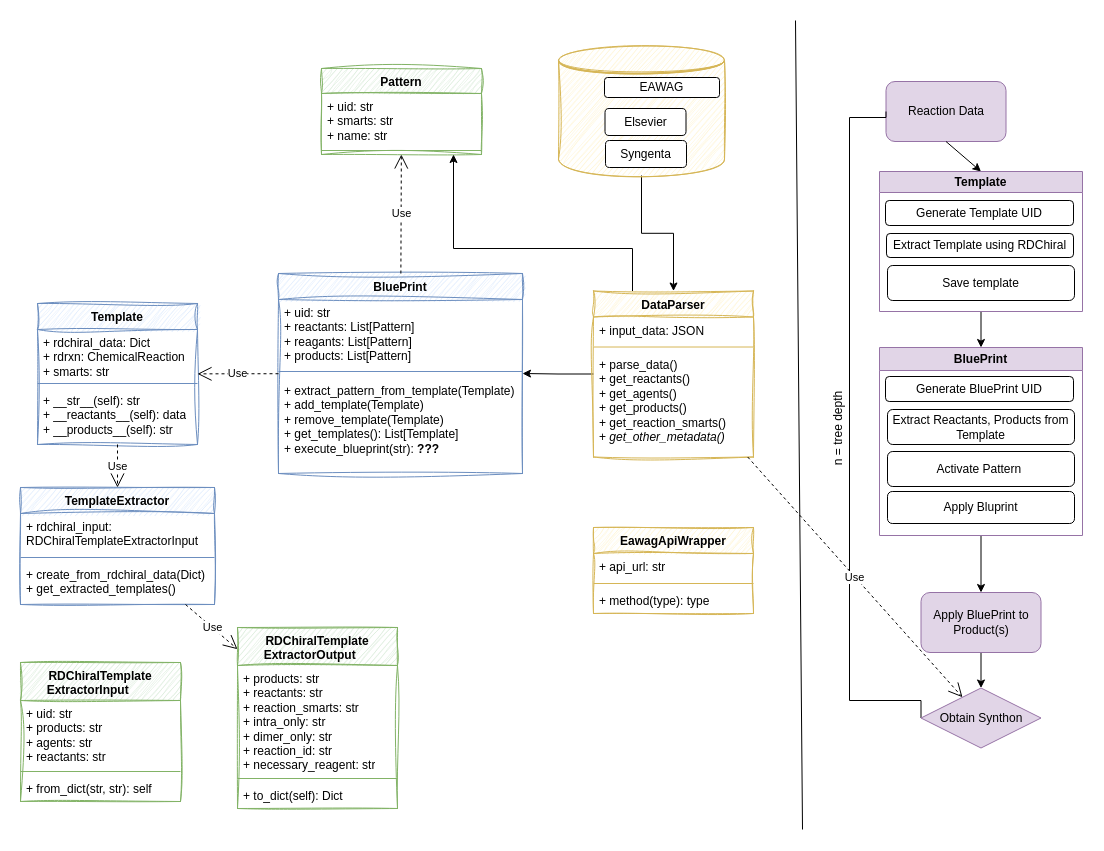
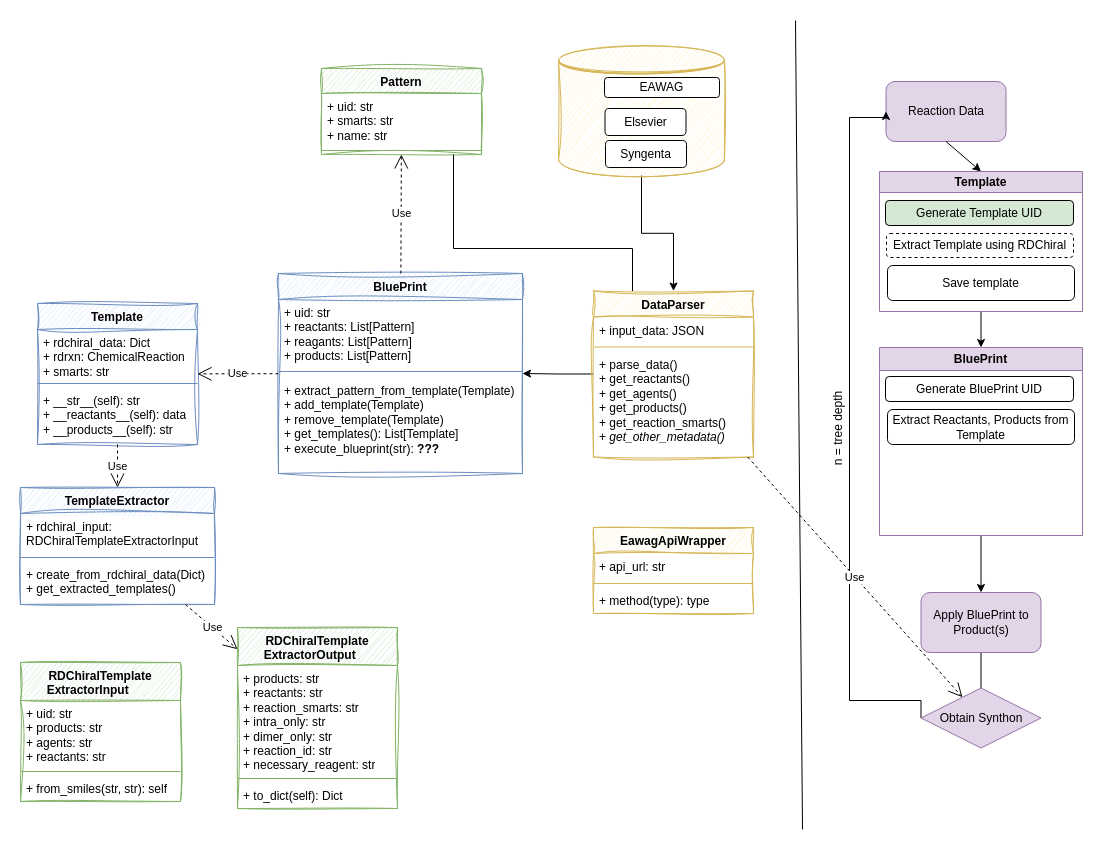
edge "Reaction Data" -- "Obtain Synthon": arrowhead none -> classic
edge "DataParser" -> "Pattern": arrowhead classic -> none
node "Generate Template UID": fillcolor #ffffff -> #d5e8d4
node "Extract Template using RDChiral": style solid -> dashed
node "Activate Pattern": removed
node "Apply Bluprint": removed
edge "Apply BluePrint to Product(s)" -> "Obtain Synthon": arrowhead classic -> none
node "+ from_dict(str, str): self": label "+ from_dict(str, str): self" -> "+ from_smiles(str, str): self"
